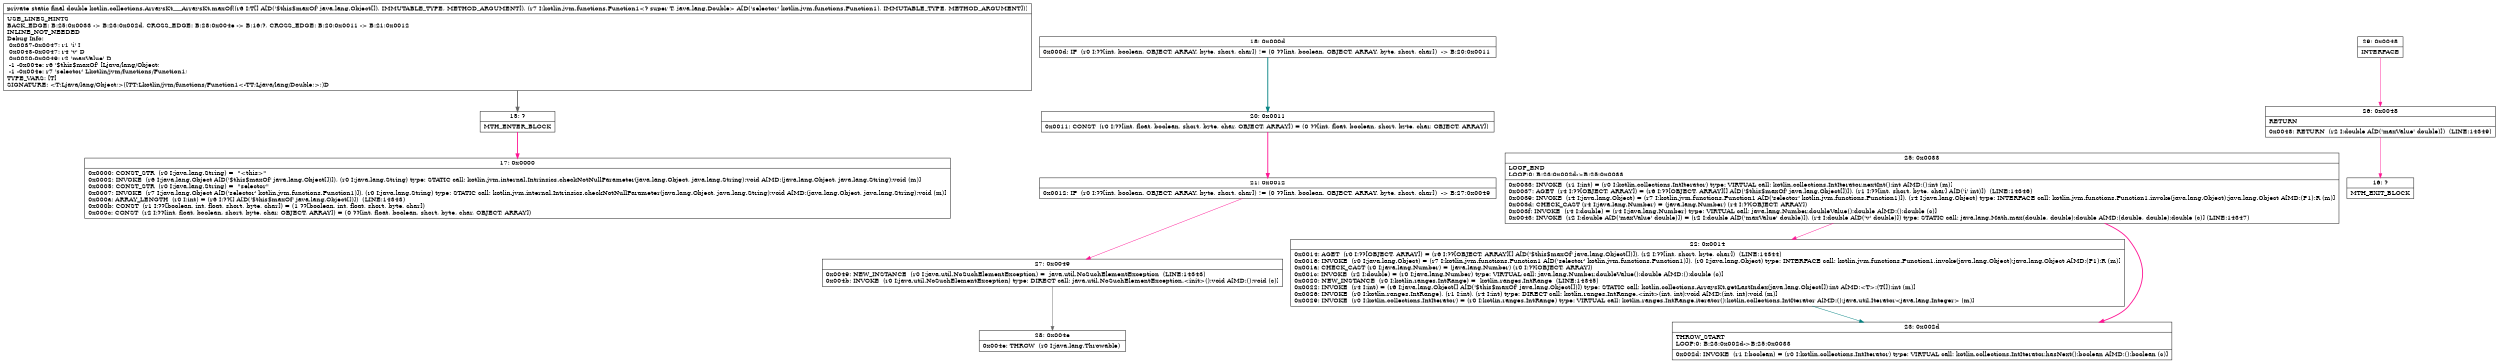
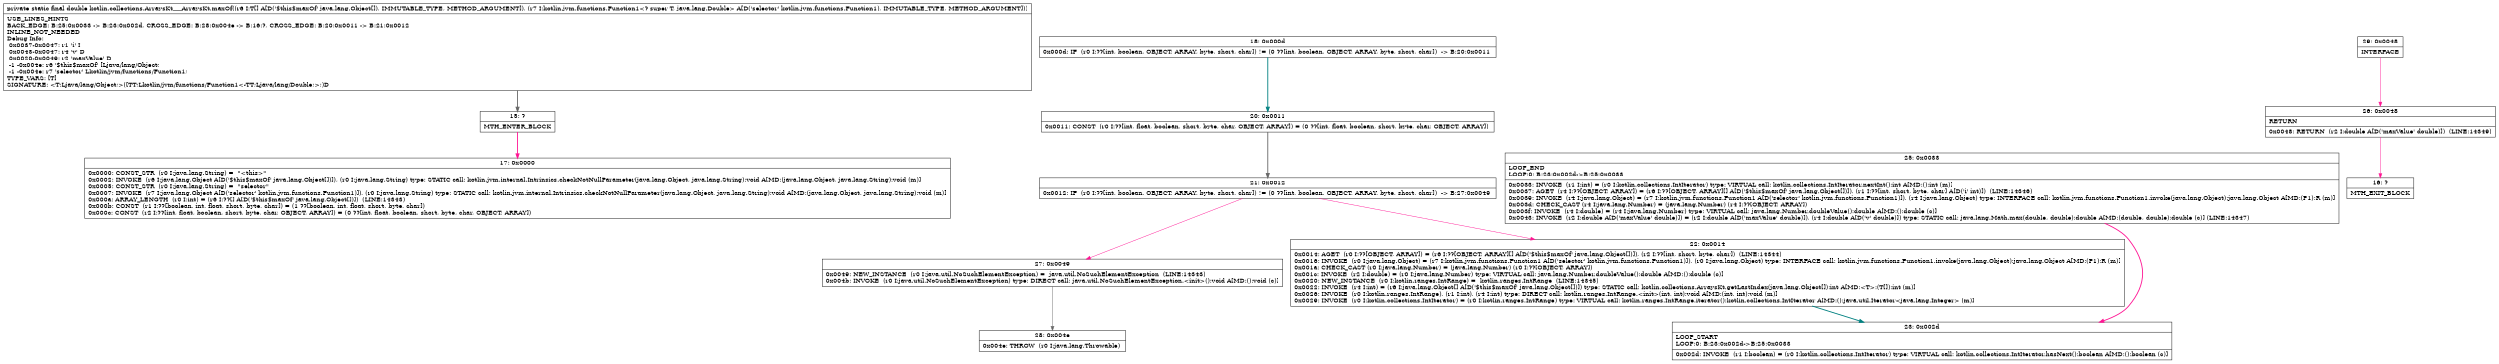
edge "20: 0x0011" -> "21: 0x0012": color deeppink -> gray40
edge "25: 0x0033" -> "22: 0x0014": now "21: 0x0012" -> "22: 0x0014"
edge "22: 0x0014" -> "23: 0x002d": style solid -> bold
node "23: 0x002d": text "THROW_START" -> "LOOP_START"
